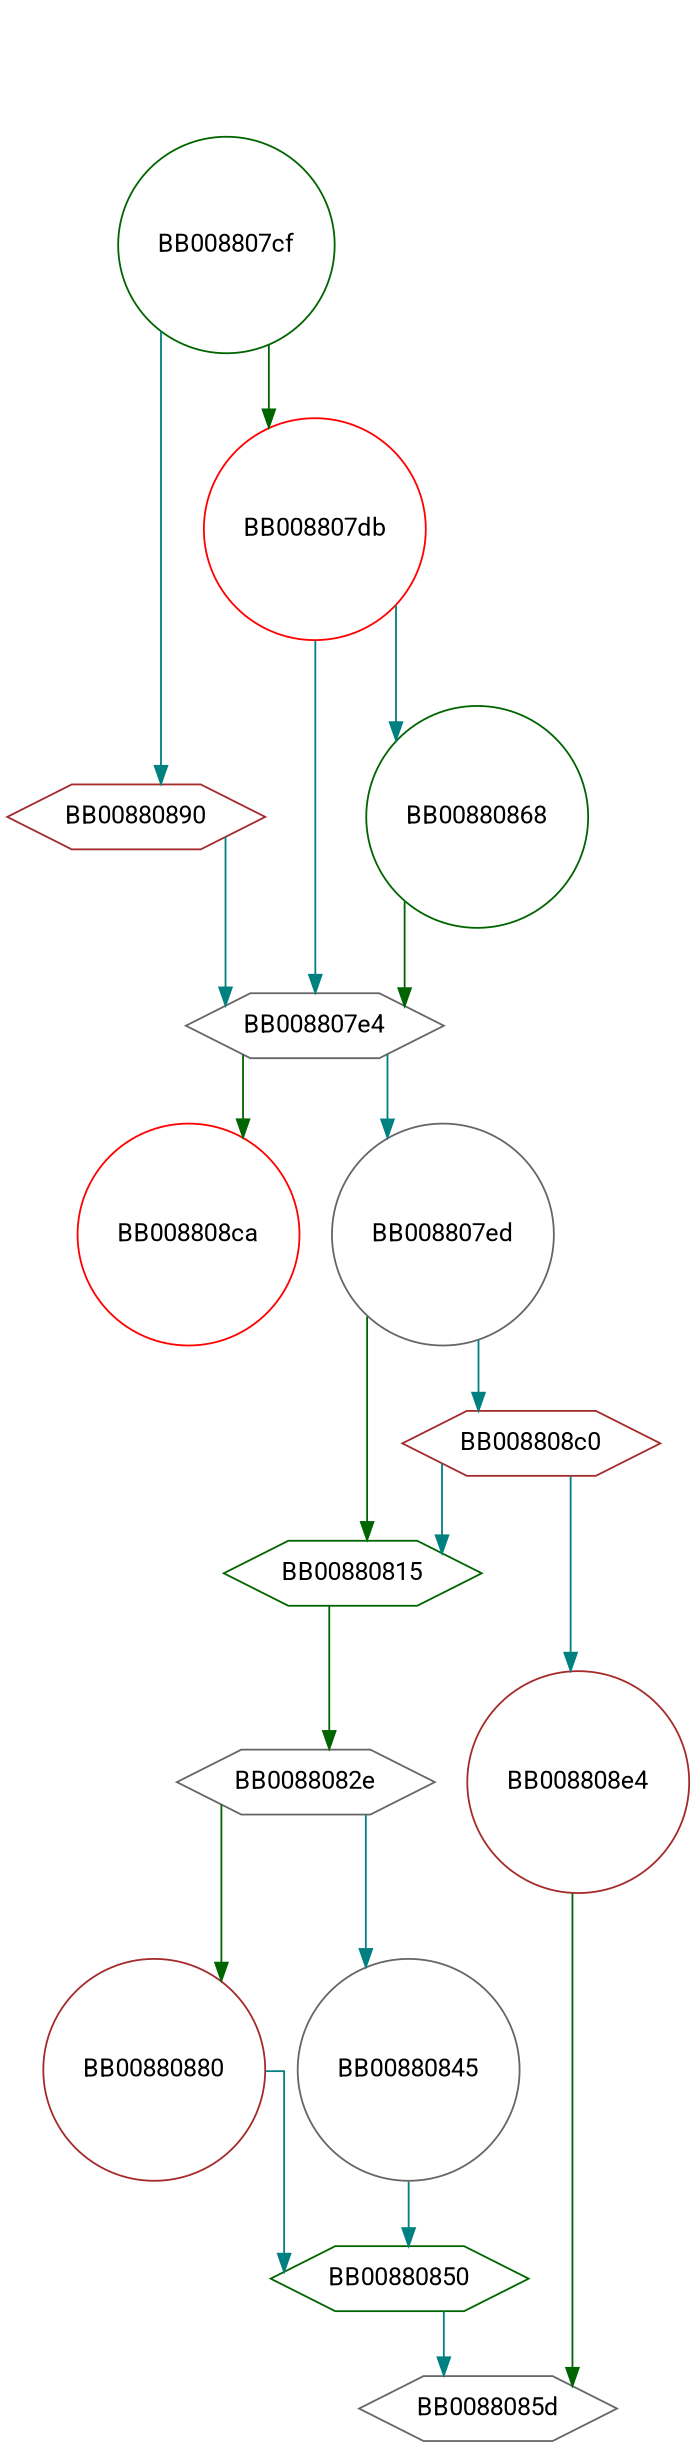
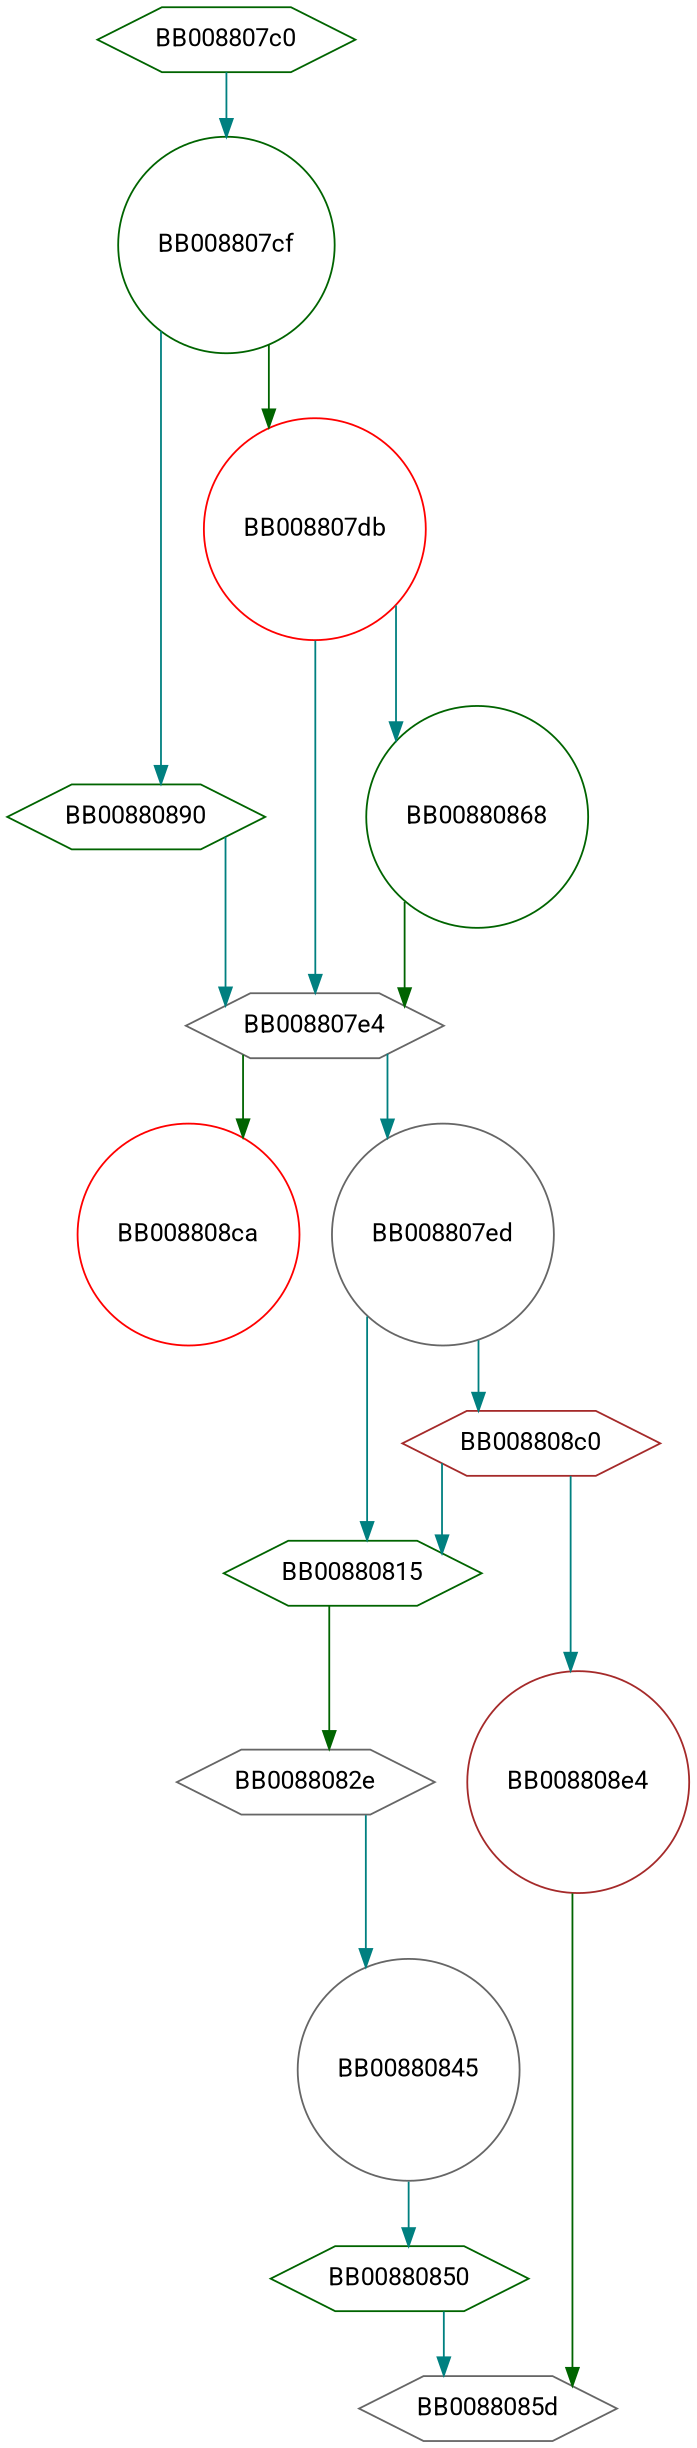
node "BB008807c0": added
node "BB00880890": color brown -> darkgreen
edge "BB008807ed" -> "BB00880815": color darkgreen -> teal
node "BB00880880": removed
